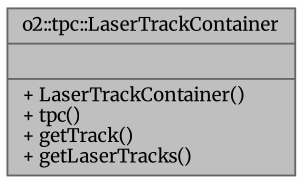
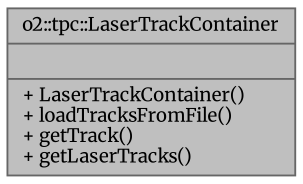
node "o2::tpc::LaserTrackContainer": text "+ tpc()" -> "+ loadTracksFromFile()"
